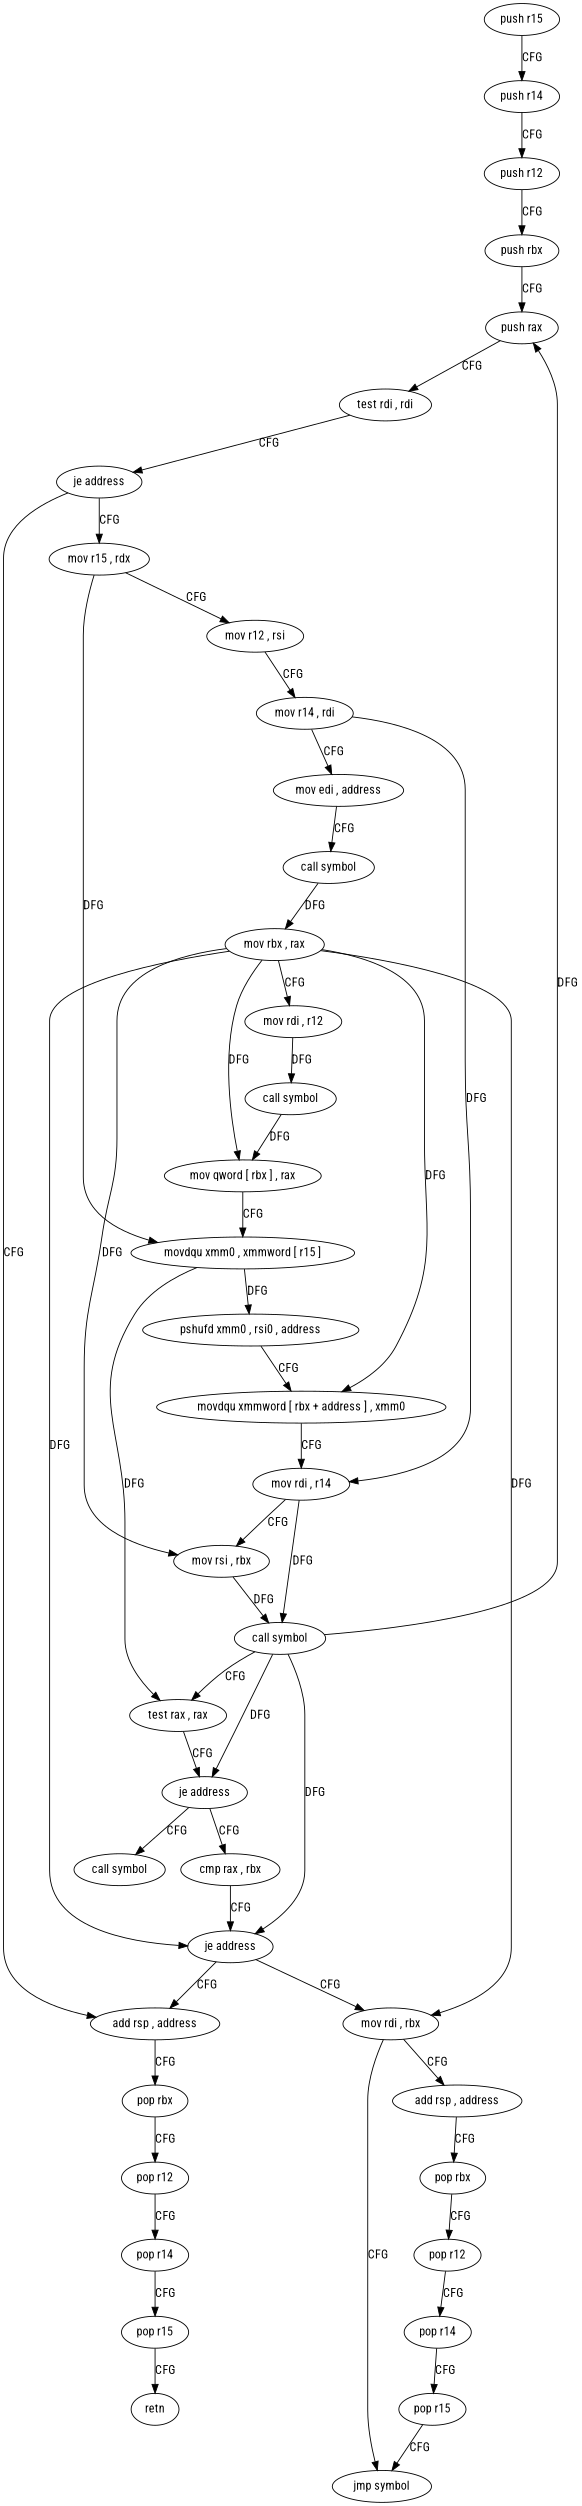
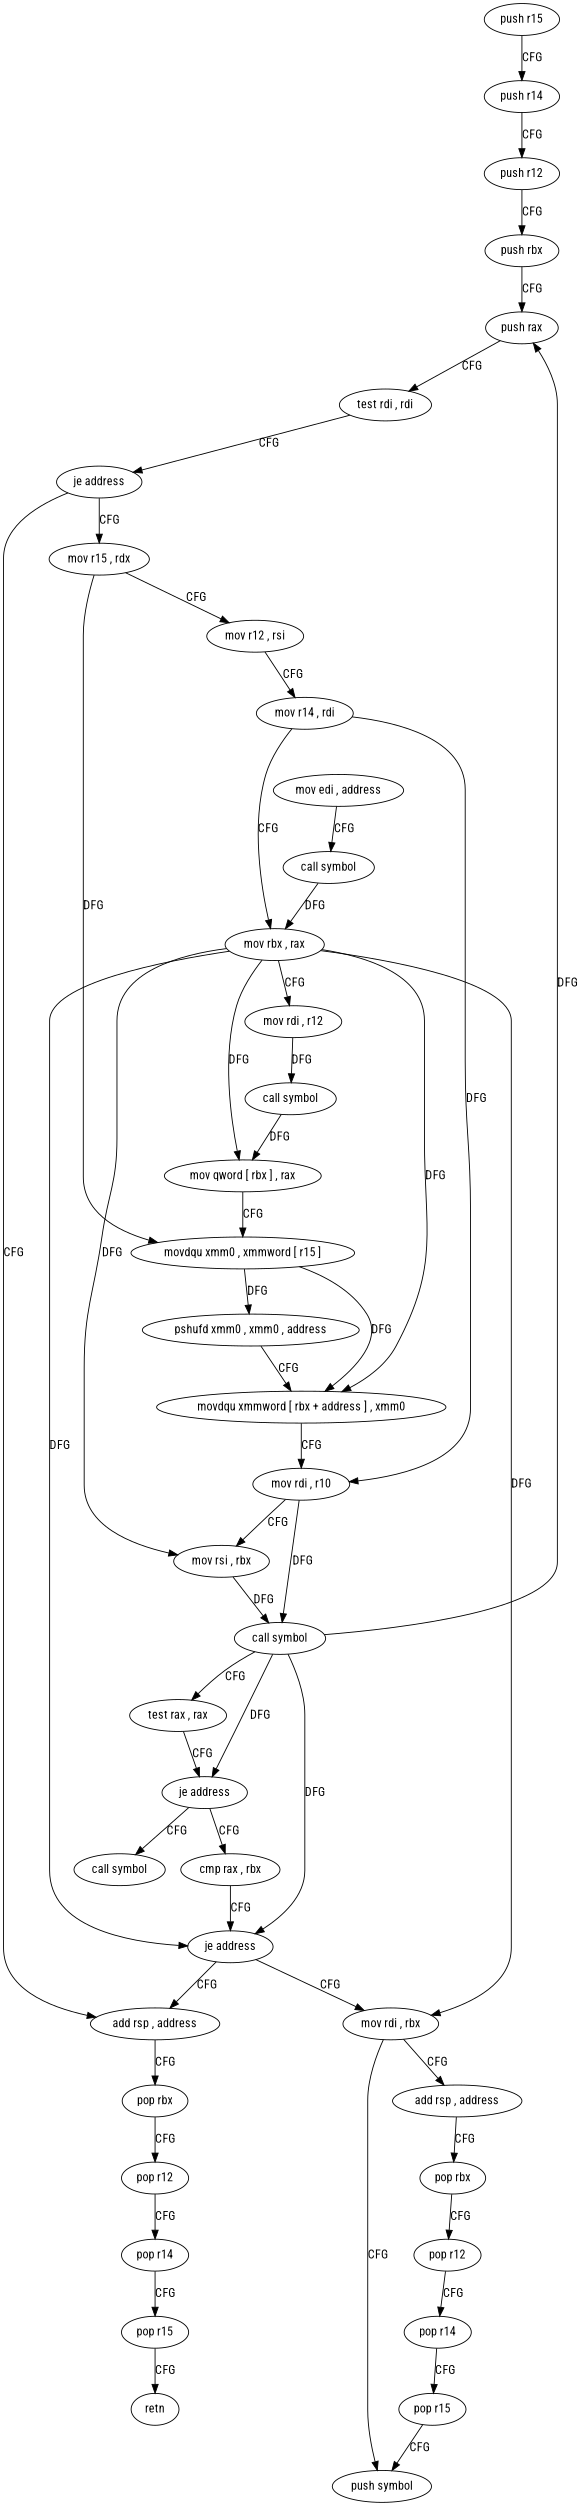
edge "mov r14 , rdi" -> "mov edi , address": now "mov r14 , rdi" -> "mov rbx , rax"
node "pshufd xmm0 , rsi0 , address": label "pshufd xmm0 , rsi0 , address" -> "pshufd xmm0 , xmm0 , address"
edge "movdqu xmm0 , xmmword [ r15 ]" -> "test rax , rax": now "movdqu xmm0 , xmmword [ r15 ]" -> "movdqu xmmword [ rbx + address ] , xmm0"
node "mov rdi , r14": label "mov rdi , r14" -> "mov rdi , r10"
node "jmp symbol": label "jmp symbol" -> "push symbol"
